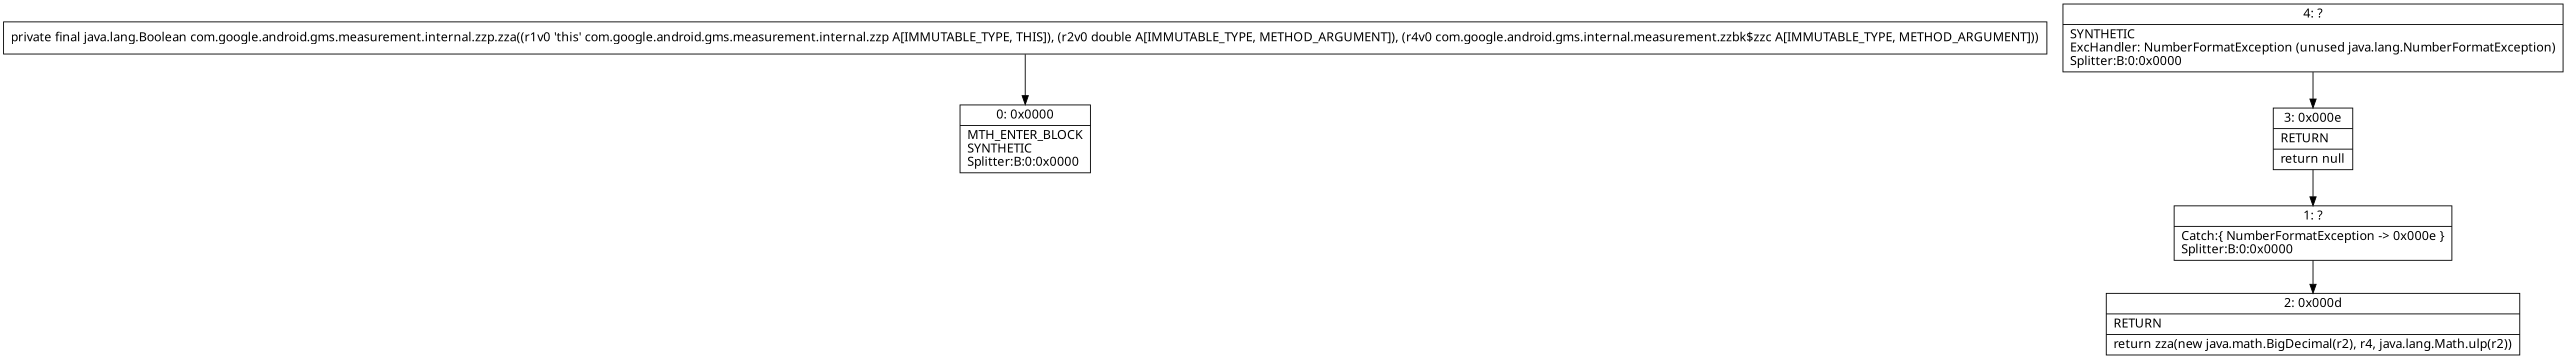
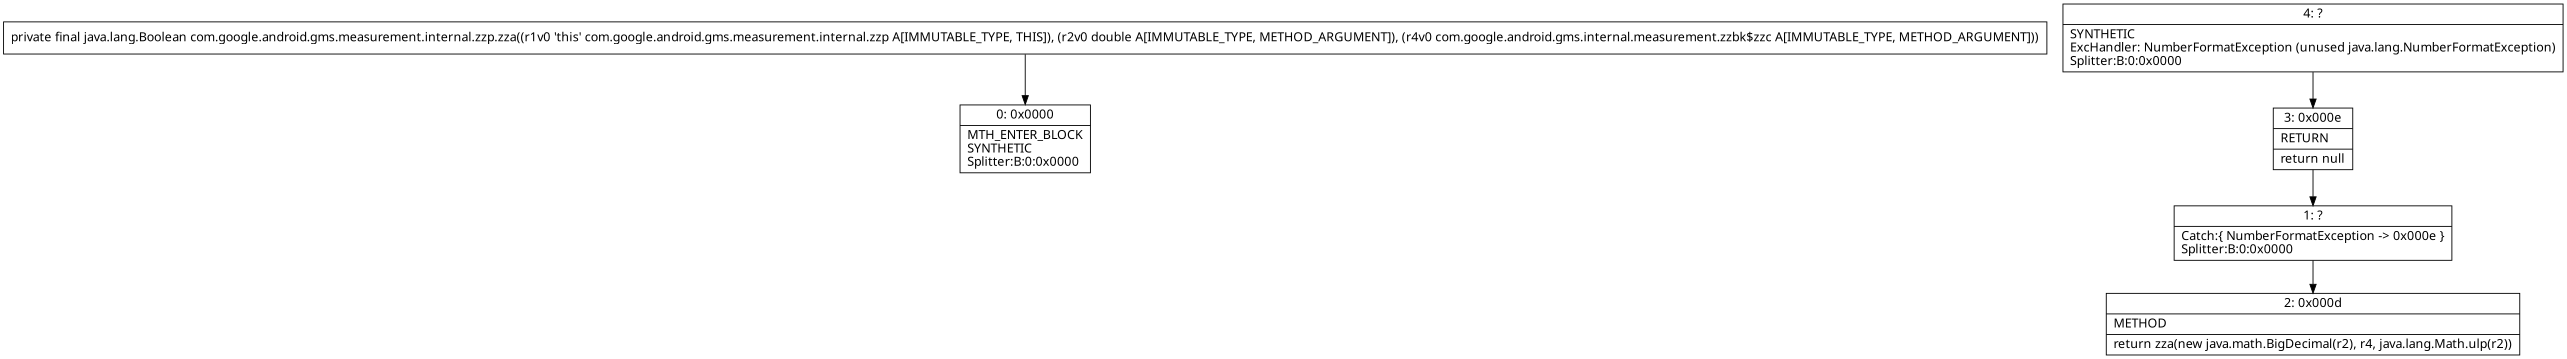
node "2: 0x000d": text "RETURN" -> "METHOD"
